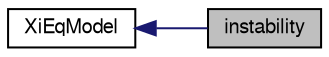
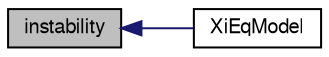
edge "instability" -> "XiEqModel": reversed
